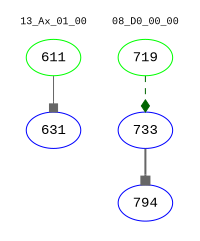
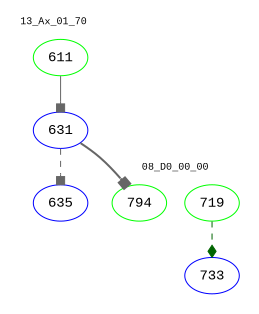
cluster "13_Ax_01_00": label "13_Ax_01_00" -> "13_Ax_01_70"
edge "733" -> "794": now "631" -> "794"
node "635": added
node "794": color blue -> green
